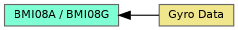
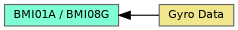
node "BMI08A / BMI08G": label "BMI08A / BMI08G" -> "BMI01A / BMI08G"
